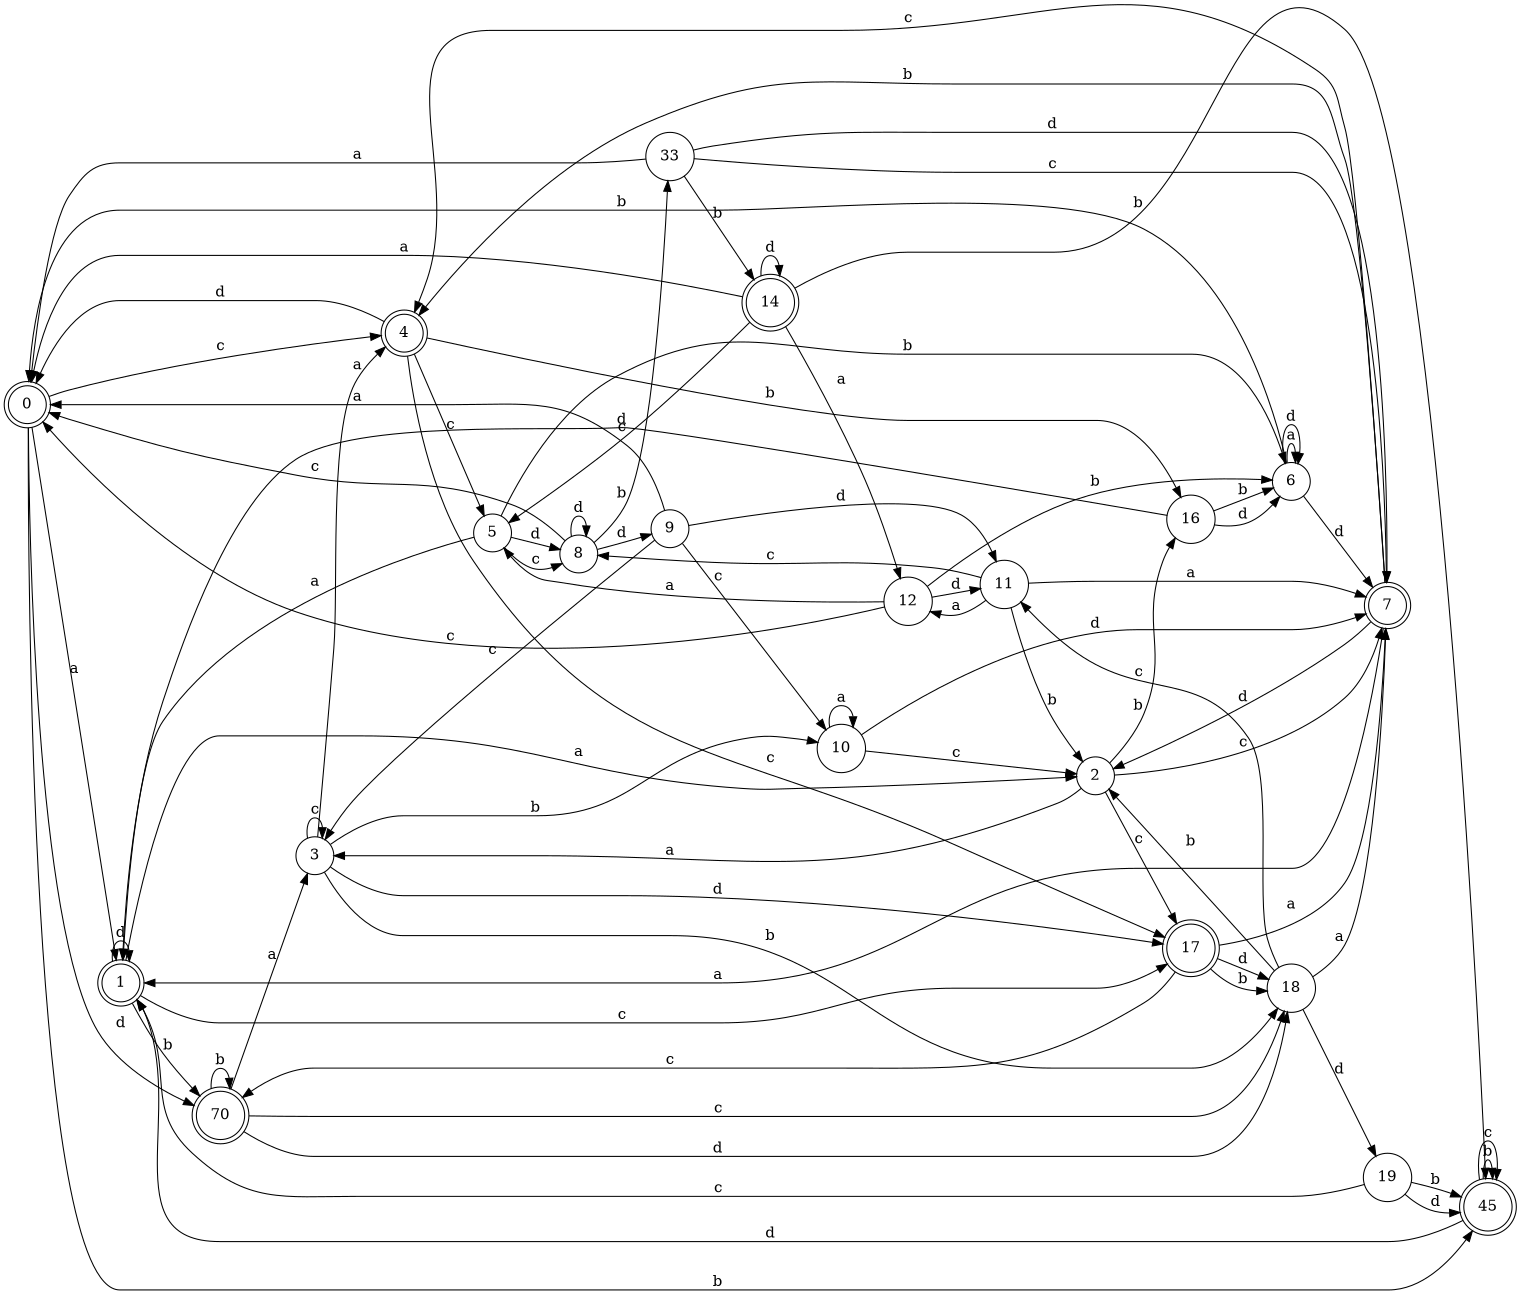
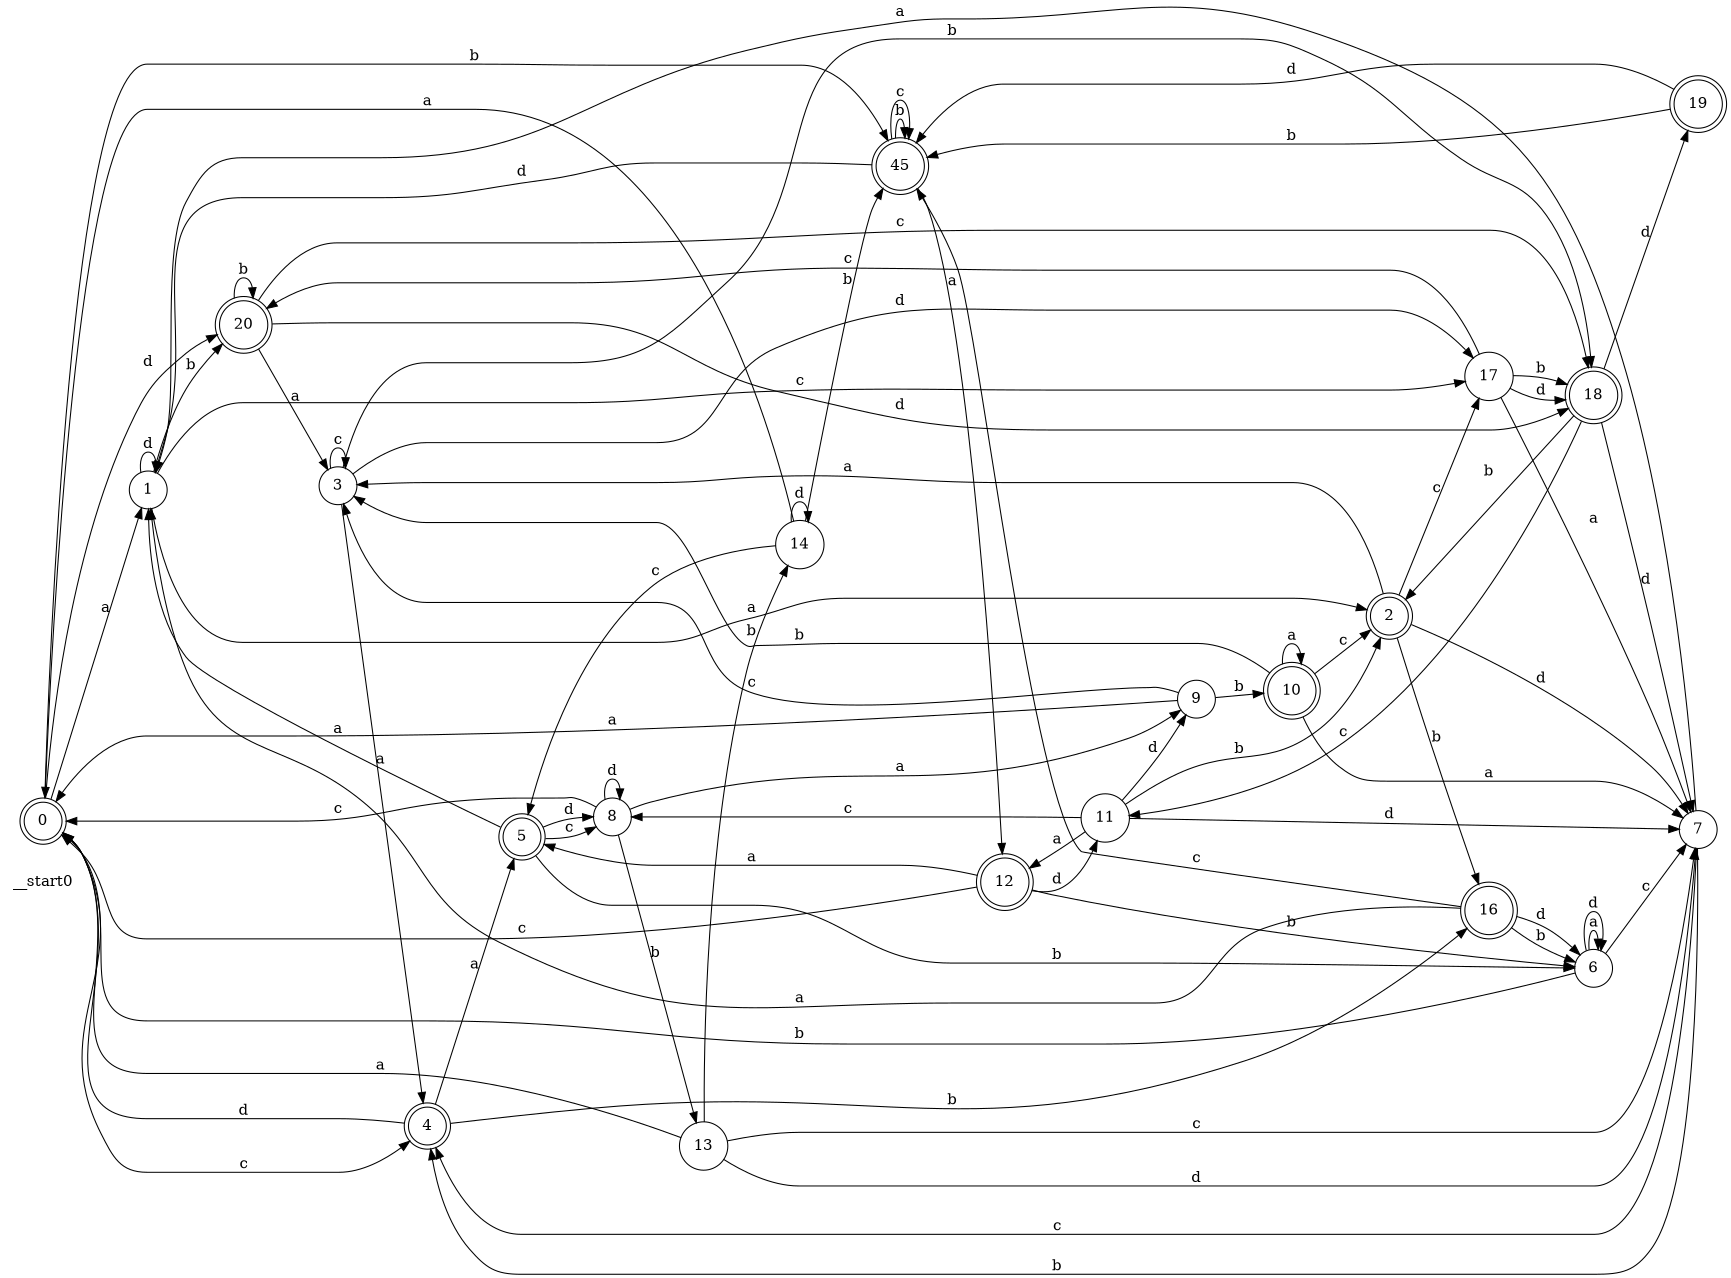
node "33": label "33" -> "13"
node "14": shape doublecircle -> circle
edge "16" -> "1": label "d" -> "a"
edge "4" -> "5": label "c" -> "a"
edge "14" -> "12": now "45" -> "12"
edge "9" -> "11": reversed
node "16": shape circle -> doublecircle
edge "6" -> "7": label "d" -> "c"
node "5": shape circle -> doublecircle
edge "8" -> "9": label "d" -> "a"
edge "11" -> "7": label "a" -> "d"
edge "9" -> "10": label "c" -> "b"
node "12": shape circle -> doublecircle
node "7": shape doublecircle -> circle
edge "10" -> "7": label "d" -> "a"
edge "7" -> "2": removed, label "d"
edge "16" -> "45": added, label "c"
edge "2" -> "7": label "c" -> "d"
edge "4" -> "17": removed, label "c"
node "10": shape circle -> doublecircle
node "2": shape circle -> doublecircle
edge "3" -> "10": reversed
node "__start0": added
edge "18" -> "7": label "a" -> "d"
node "17": shape doublecircle -> circle
node "1": shape doublecircle -> circle
node "18": shape circle -> doublecircle
node "70": label "70" -> "20"
node "19": shape circle -> doublecircle
edge "19" -> "1": removed, label "c"
